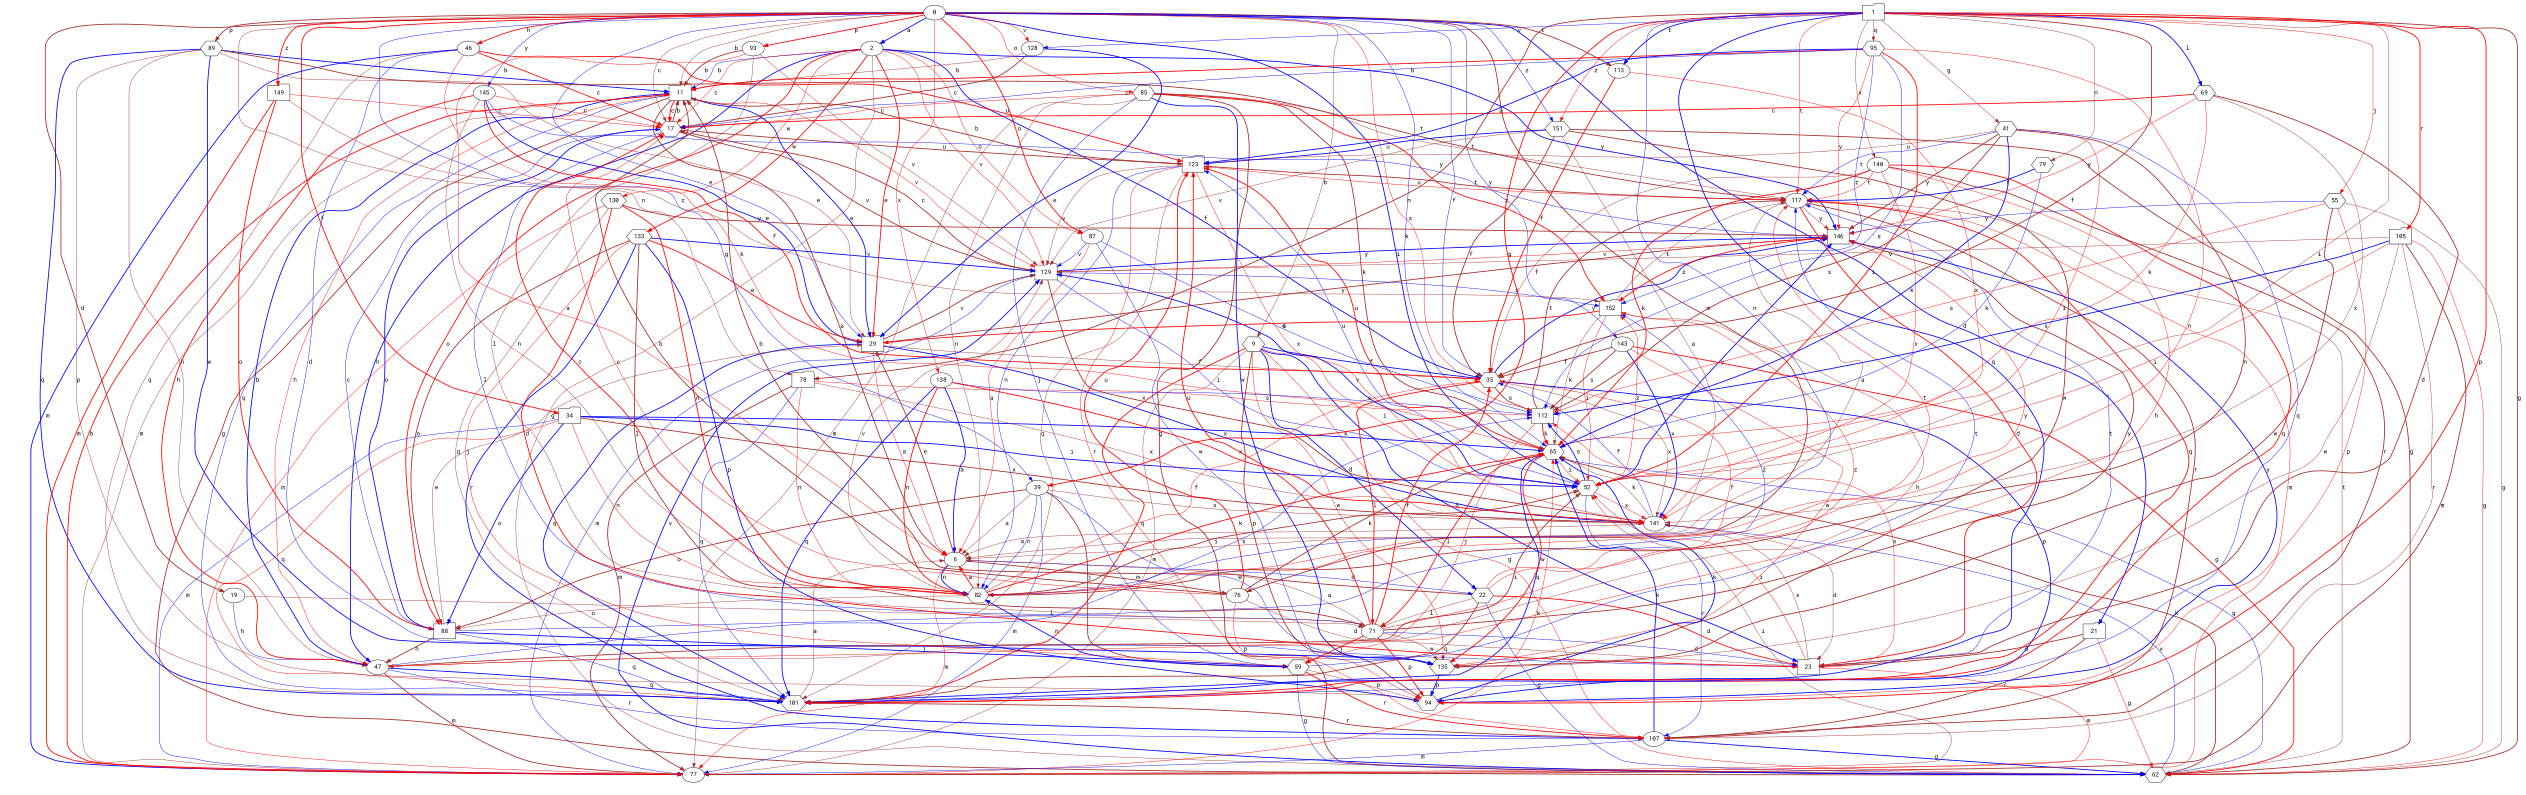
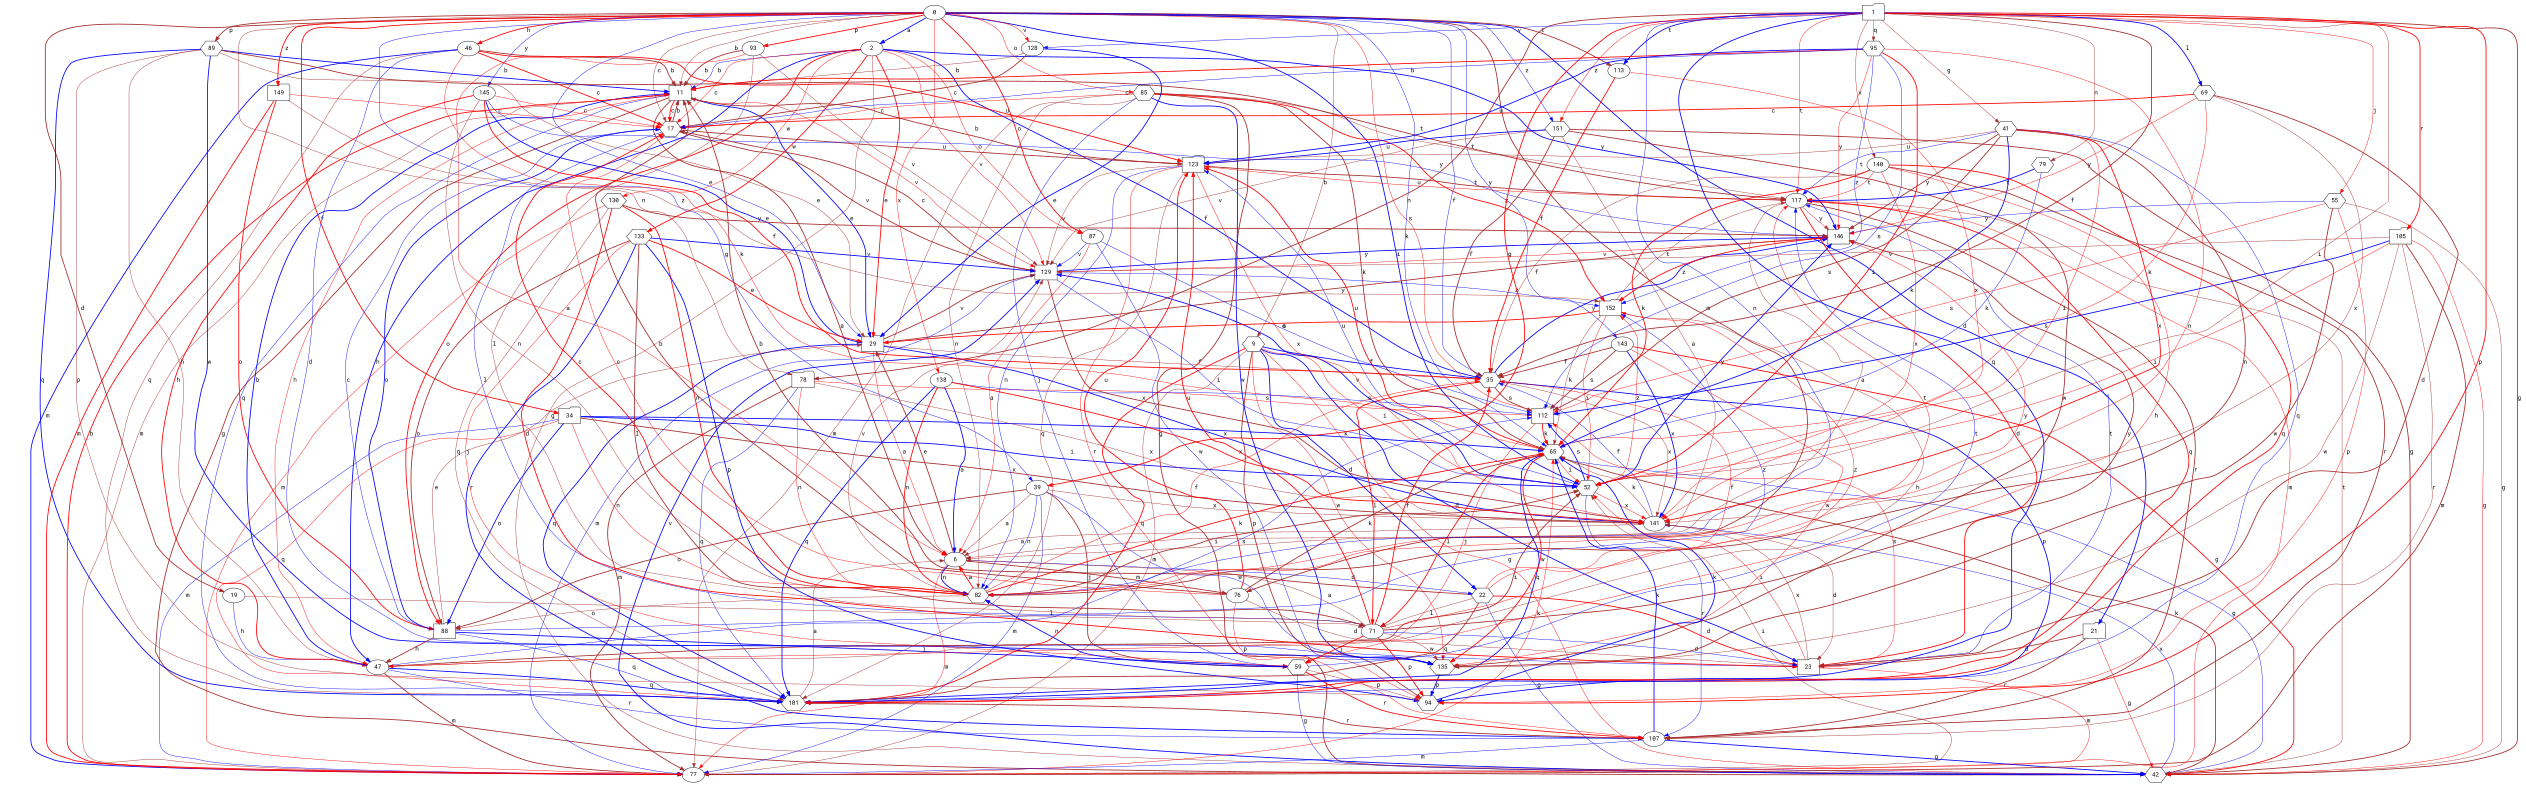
edge "46" -> "11": added, label "b"
edge "112" -> "117": removed, label "t"
edge "41" -> "141": added, label "x"
edge "94" -> "146": removed, label "y"
node "62": label "62" -> "42"
